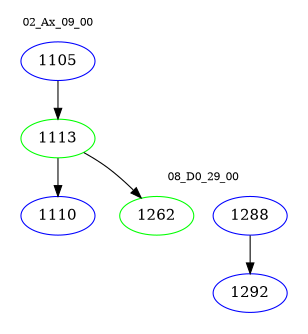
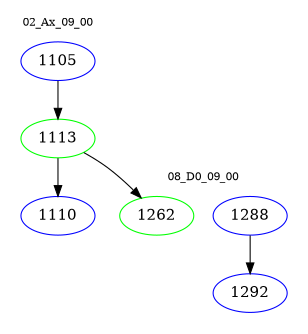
cluster "08_D0_29_00": label "08_D0_29_00" -> "08_D0_09_00"
